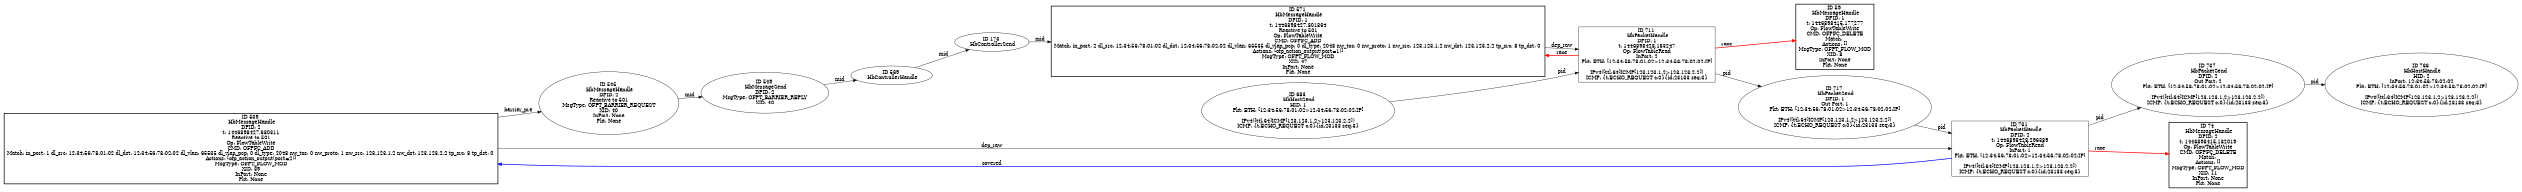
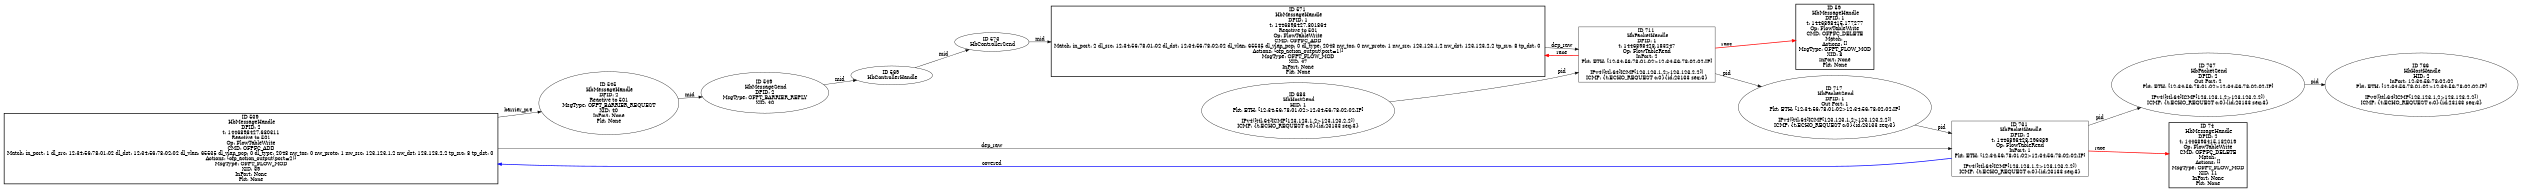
node "ID 173 HbControllerSend": label "ID 173 HbControllerSend" -> "ID 573 HbControllerSend"
